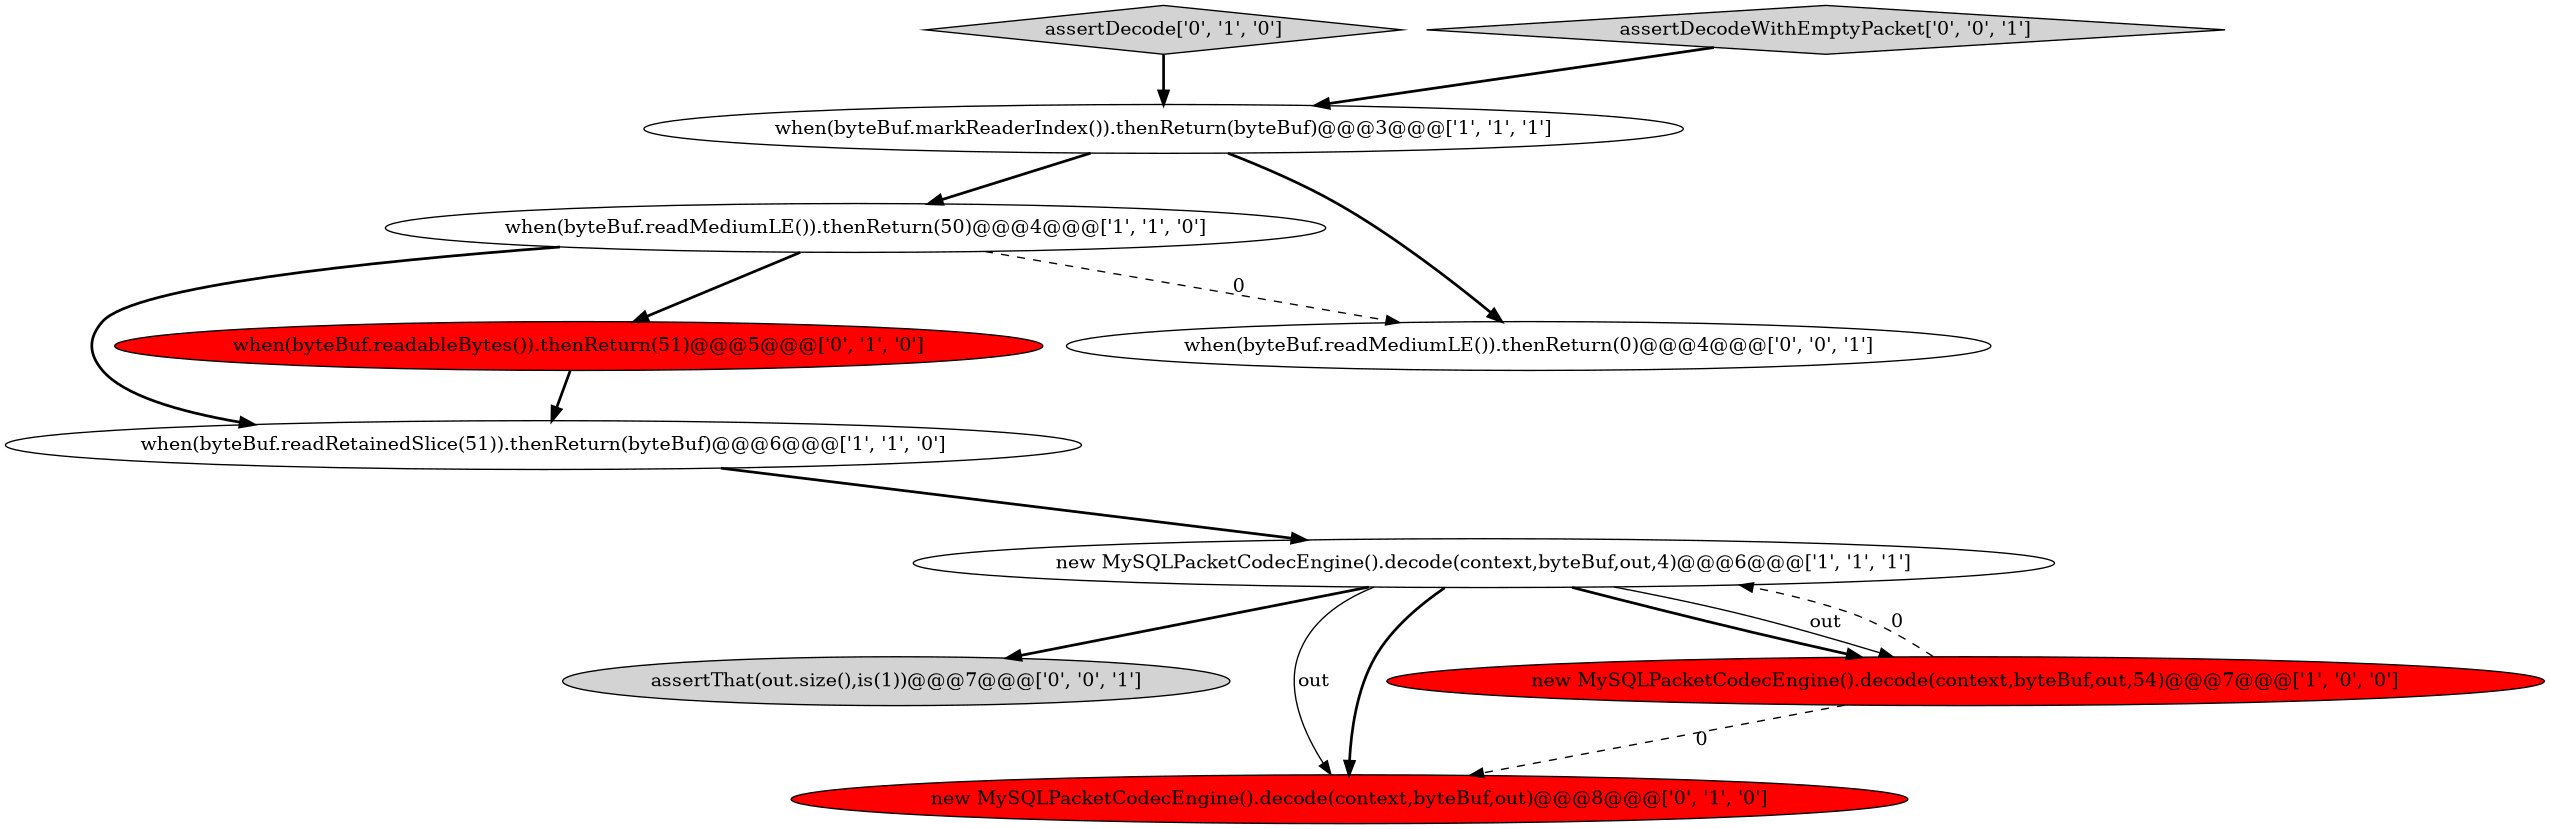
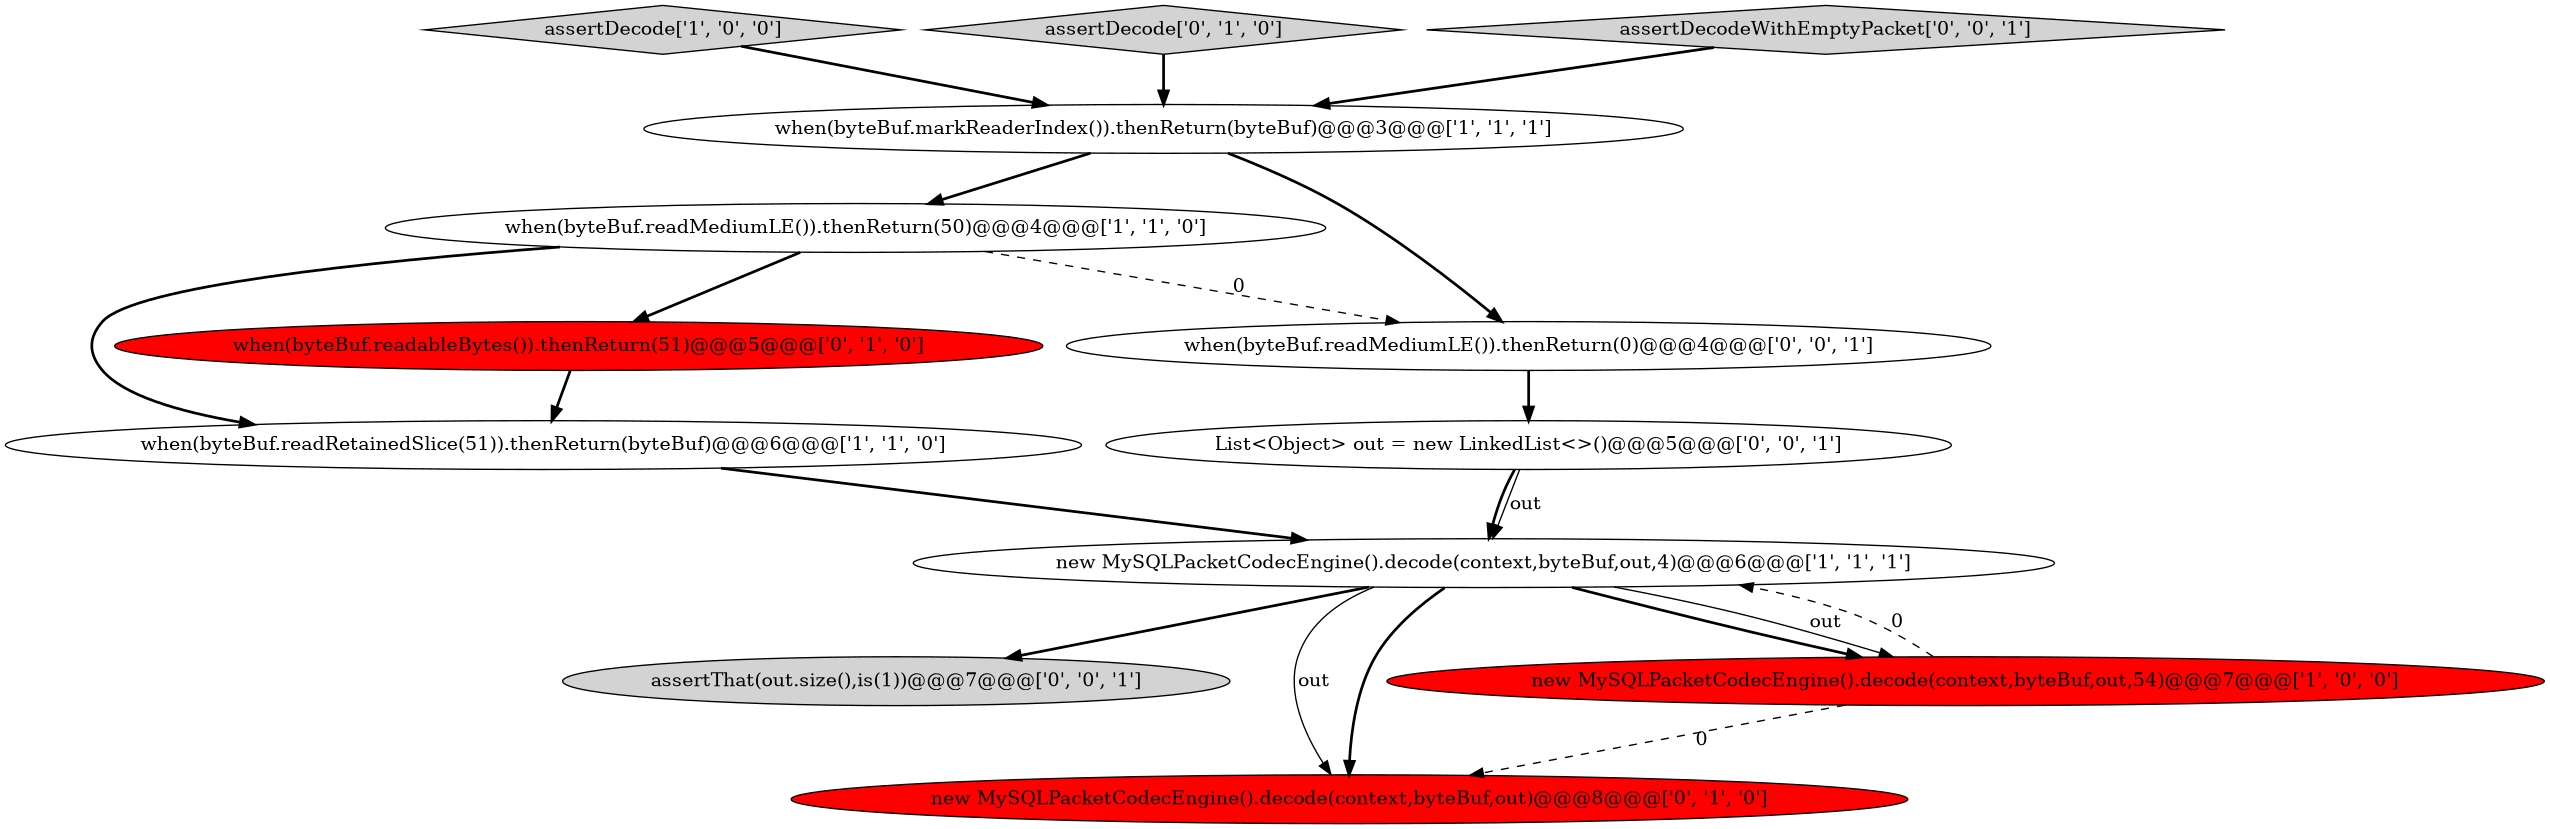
node "assertDecode['1', '0', '0']": added
node "List<Object> out = new LinkedList<>()@@@5@@@['0', '0', '1']": added
